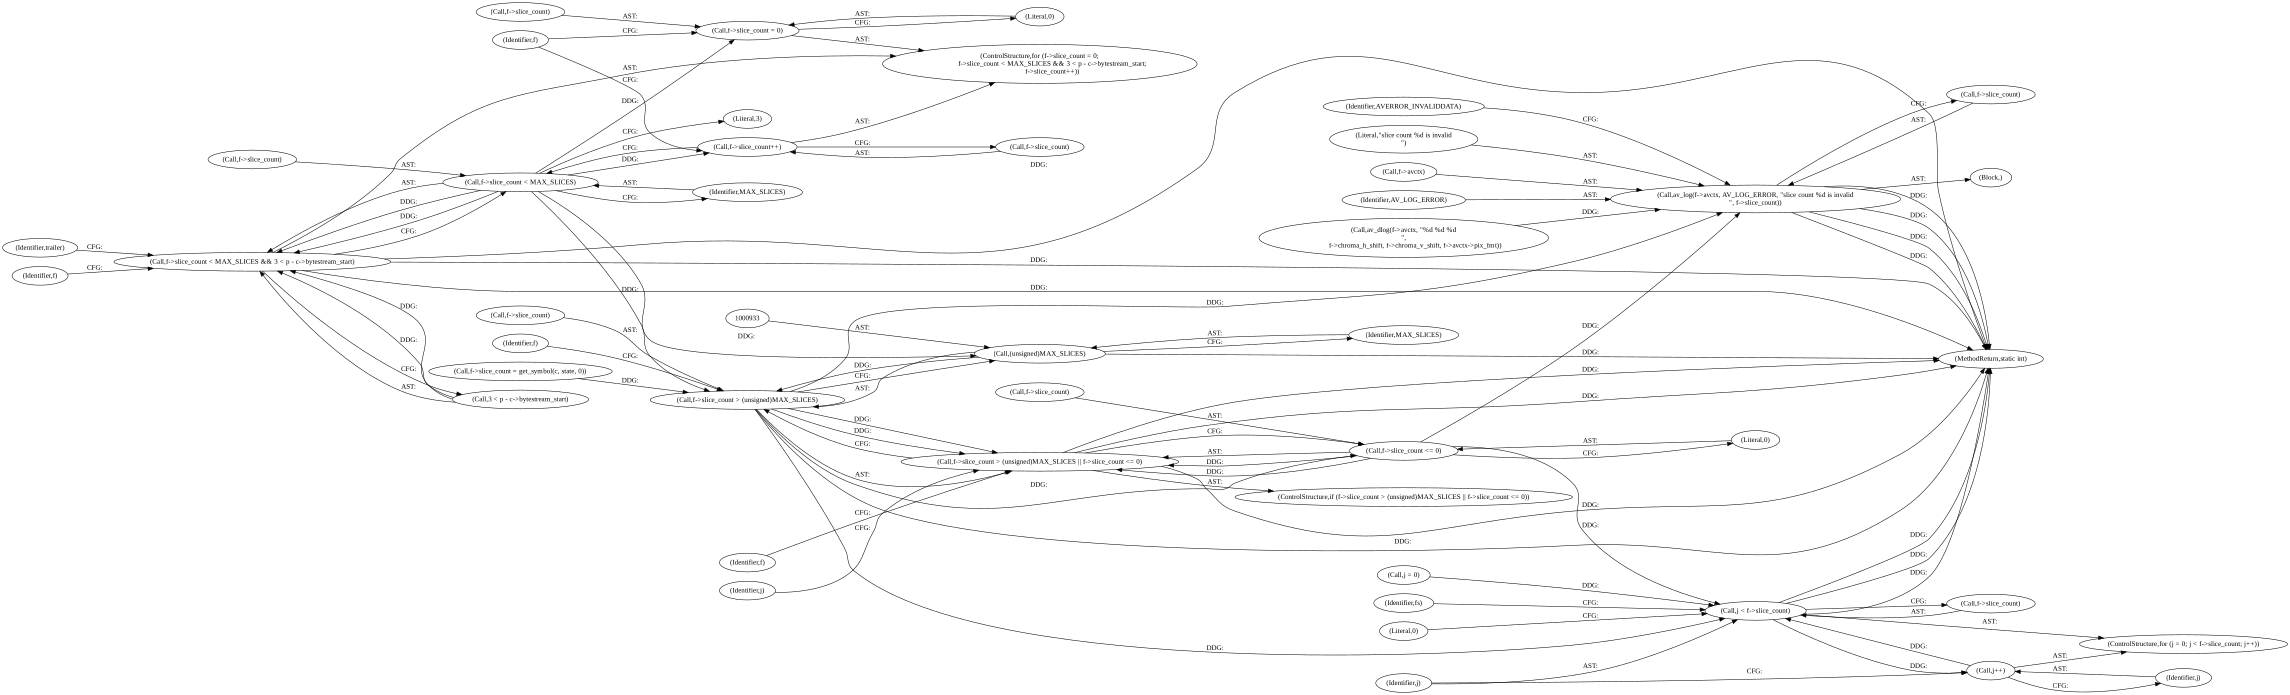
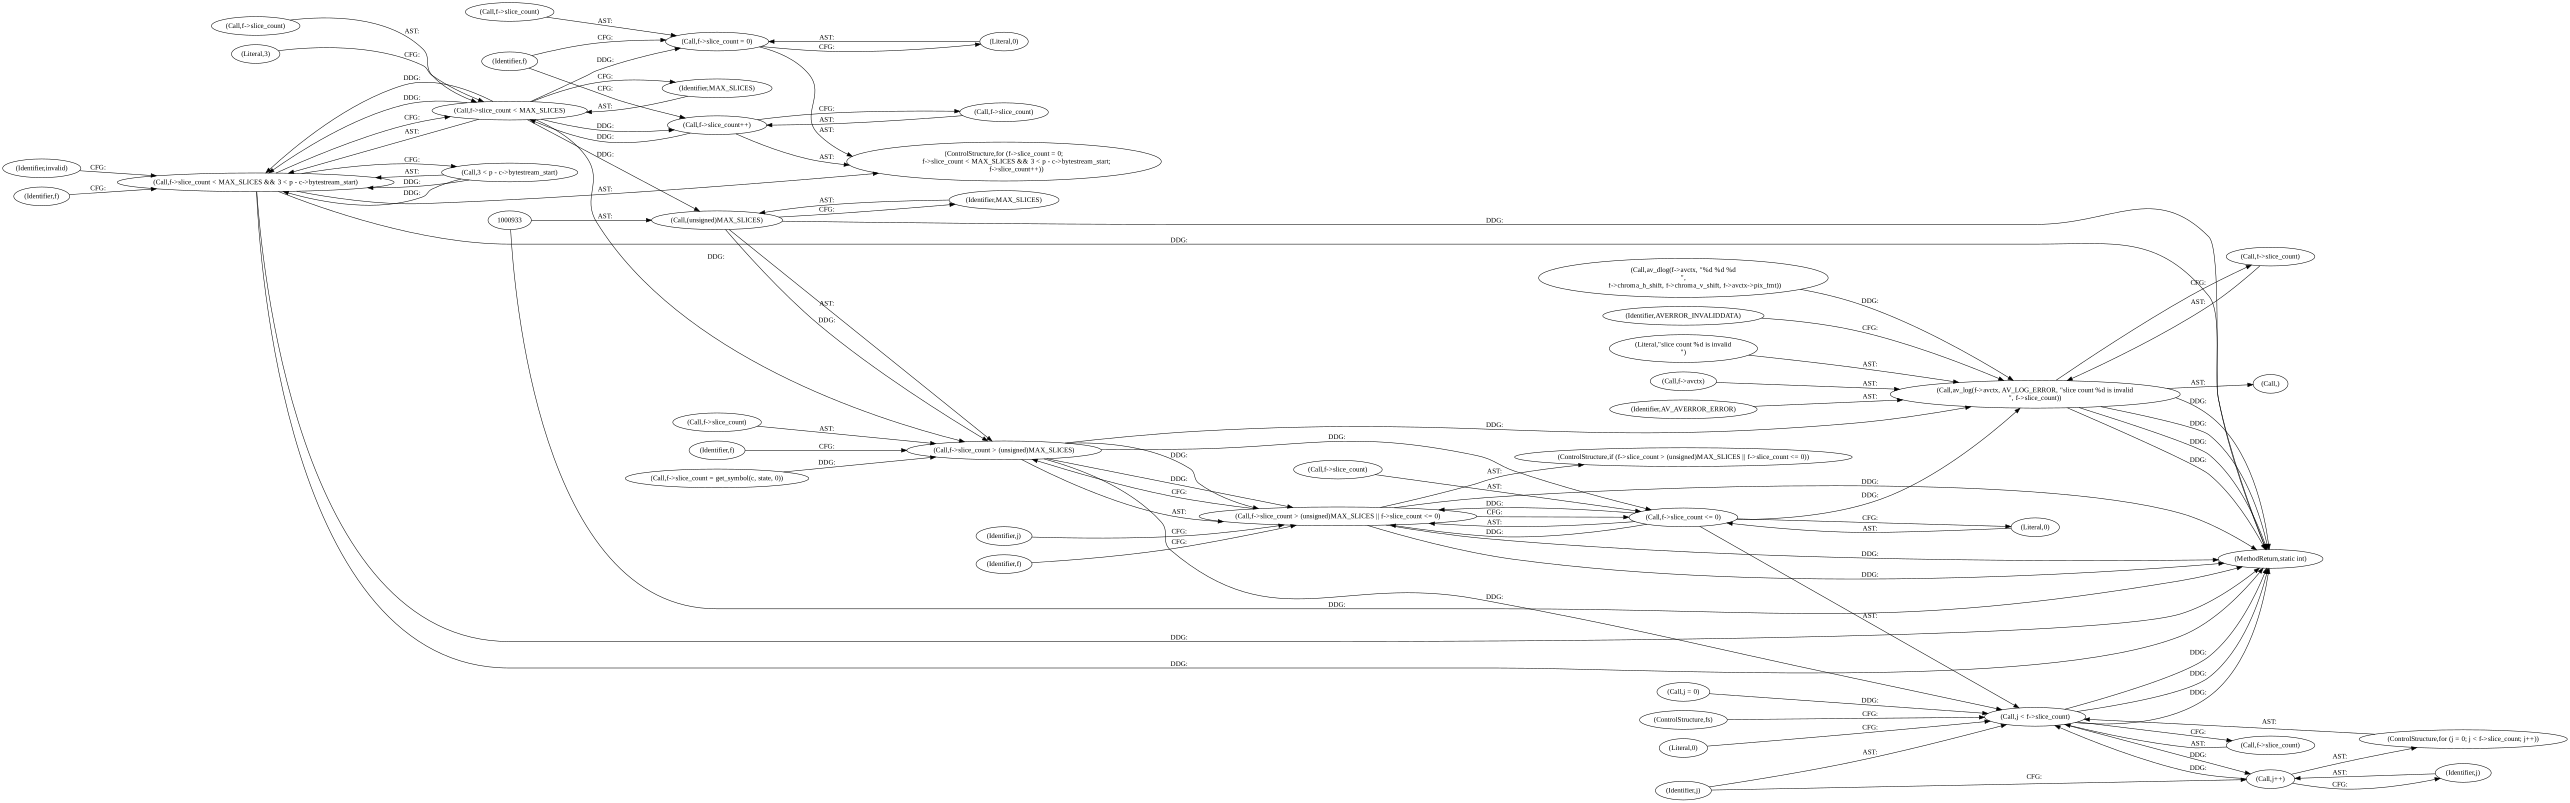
edge "(Call,f->slice_count < MAX_SLICES)" -> "(Literal,3)": reversed
edge "(Call,f->slice_count++)" -> "(Call,f->slice_count < MAX_SLICES)": label "CFG: " -> "DDG: "
node "(Block,)": label "(Block,)" -> "(Call,)"
node "(Identifier,AV_LOG_ERROR)": label "(Identifier,AV_LOG_ERROR)" -> "(Identifier,AV_AVERROR_ERROR)"
node "(Identifier,trailer)": label "(Identifier,trailer)" -> "(Identifier,invalid)"
edge "(Call,f->slice_count > (unsigned)MAX_SLICES)" -> "(Call,(unsigned)MAX_SLICES)": removed, label "CFG:"
edge "(Call,f->slice_count <= 0)" -> "(Call,j < f->slice_count)": label "DDG: " -> "AST: "
edge "(Call,f->slice_count > (unsigned)MAX_SLICES)" -> "(MethodReturn,static int)": now "1000933" -> "(MethodReturn,static int)"
node "(Identifier,fs)": label "(Identifier,fs)" -> "(ControlStructure,fs)"
edge "(Call,j < f->slice_count)" -> "(ControlStructure,for (j = 0; j < f->slice_count; j++))": reversed
